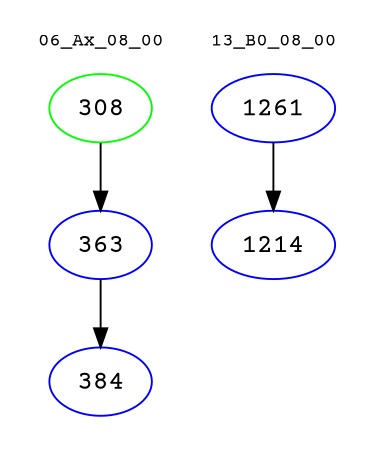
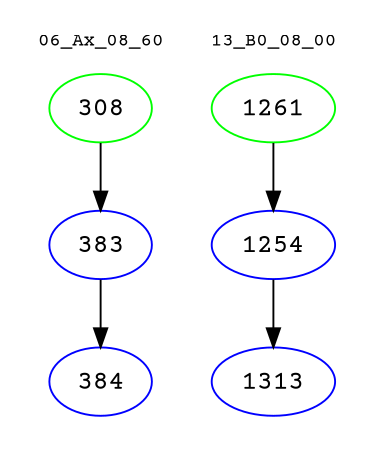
cluster "06_Ax_08_00": label "06_Ax_08_00" -> "06_Ax_08_60"
node "1261": color blue -> green
node "363": label "363" -> "383"
node "1214": label "1214" -> "1254"
node "1313": added
